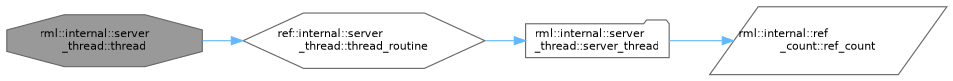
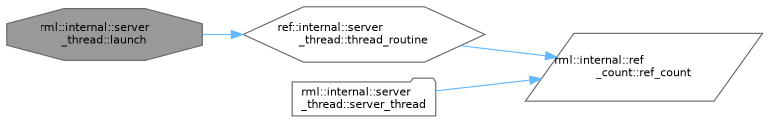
node "rml::internal::server _thread::thread": label "rml::internal::server _thread::thread" -> "rml::internal::server _thread::launch"
edge "ref::internal::server _thread::thread_routine" -> "rml::internal::server _thread::server_thread": now "ref::internal::server _thread::thread_routine" -> "rml::internal::ref _count::ref_count"
